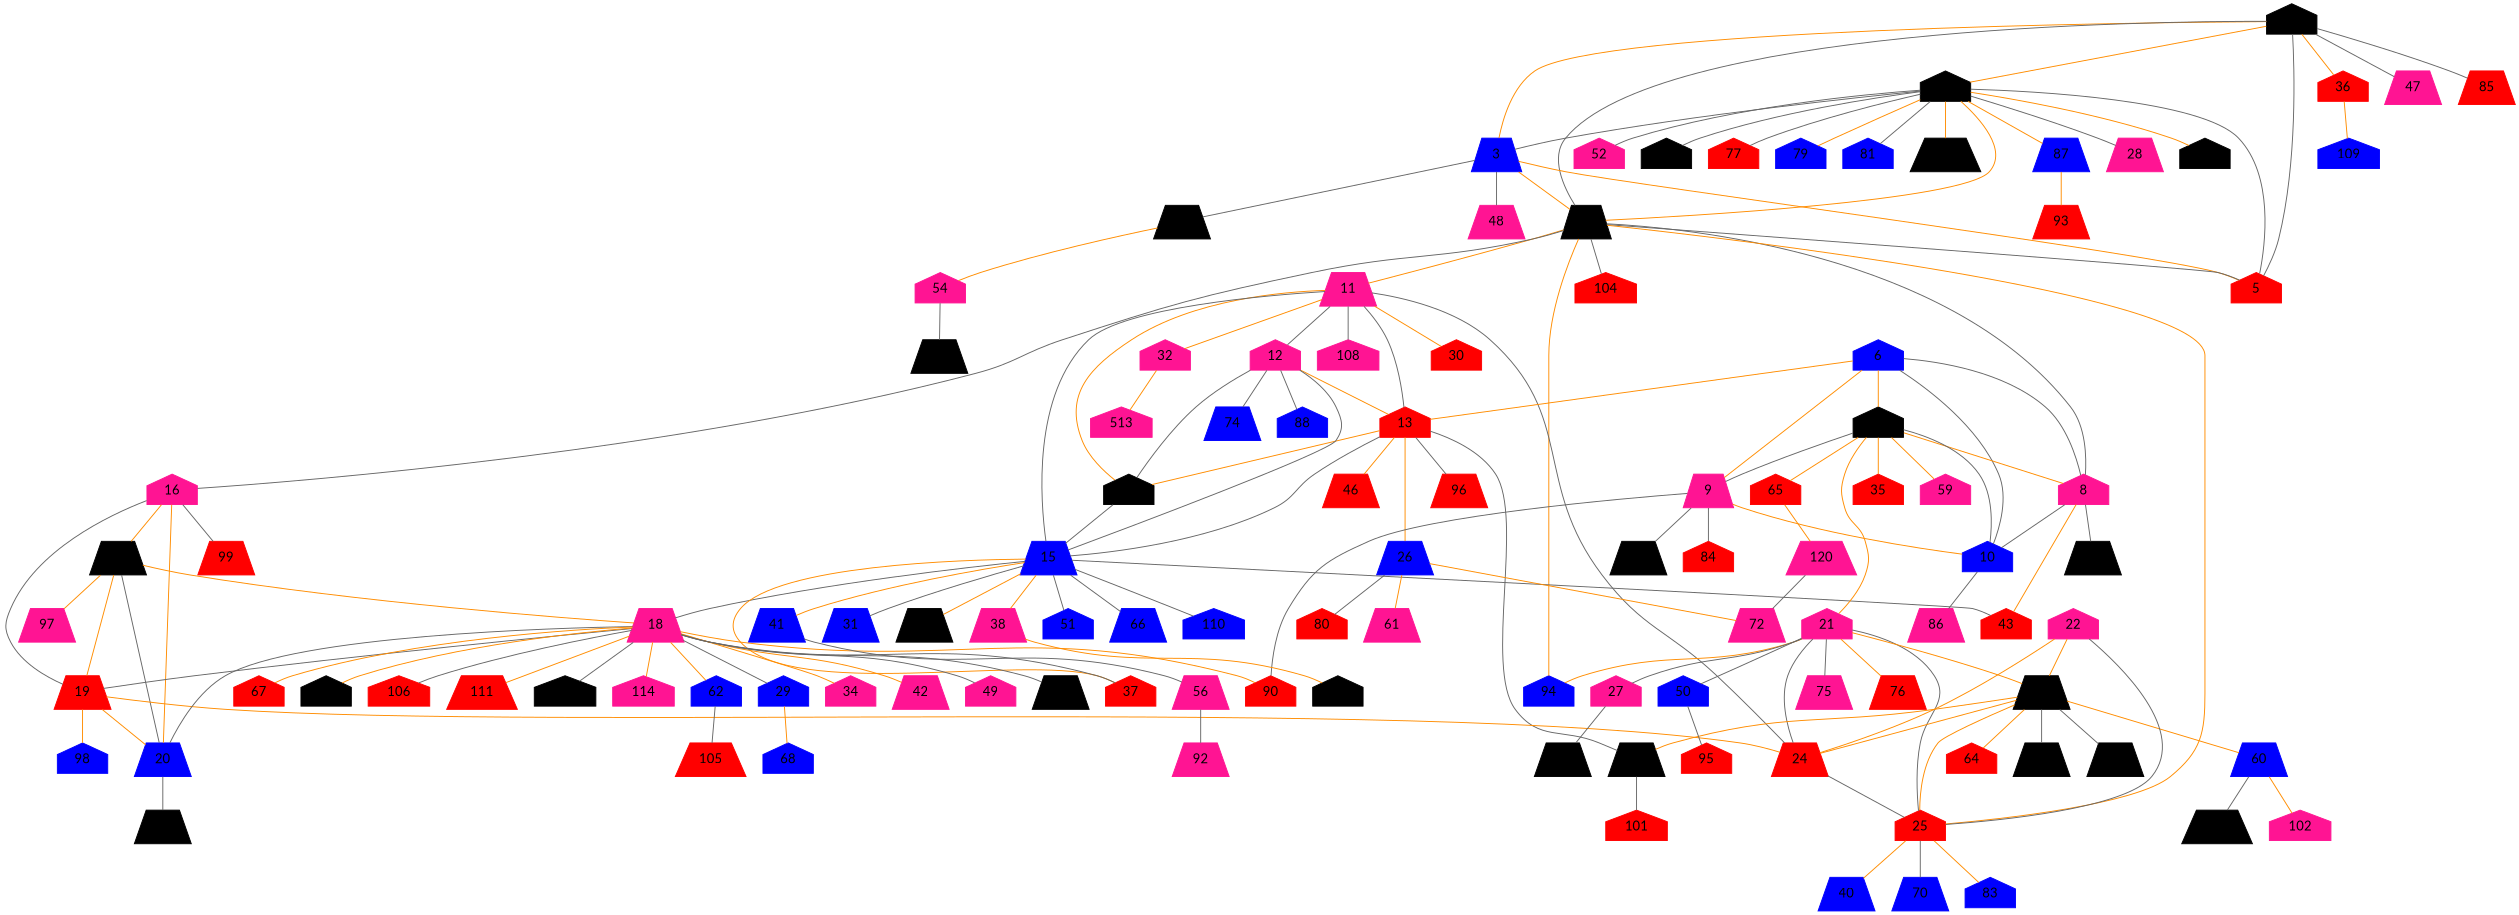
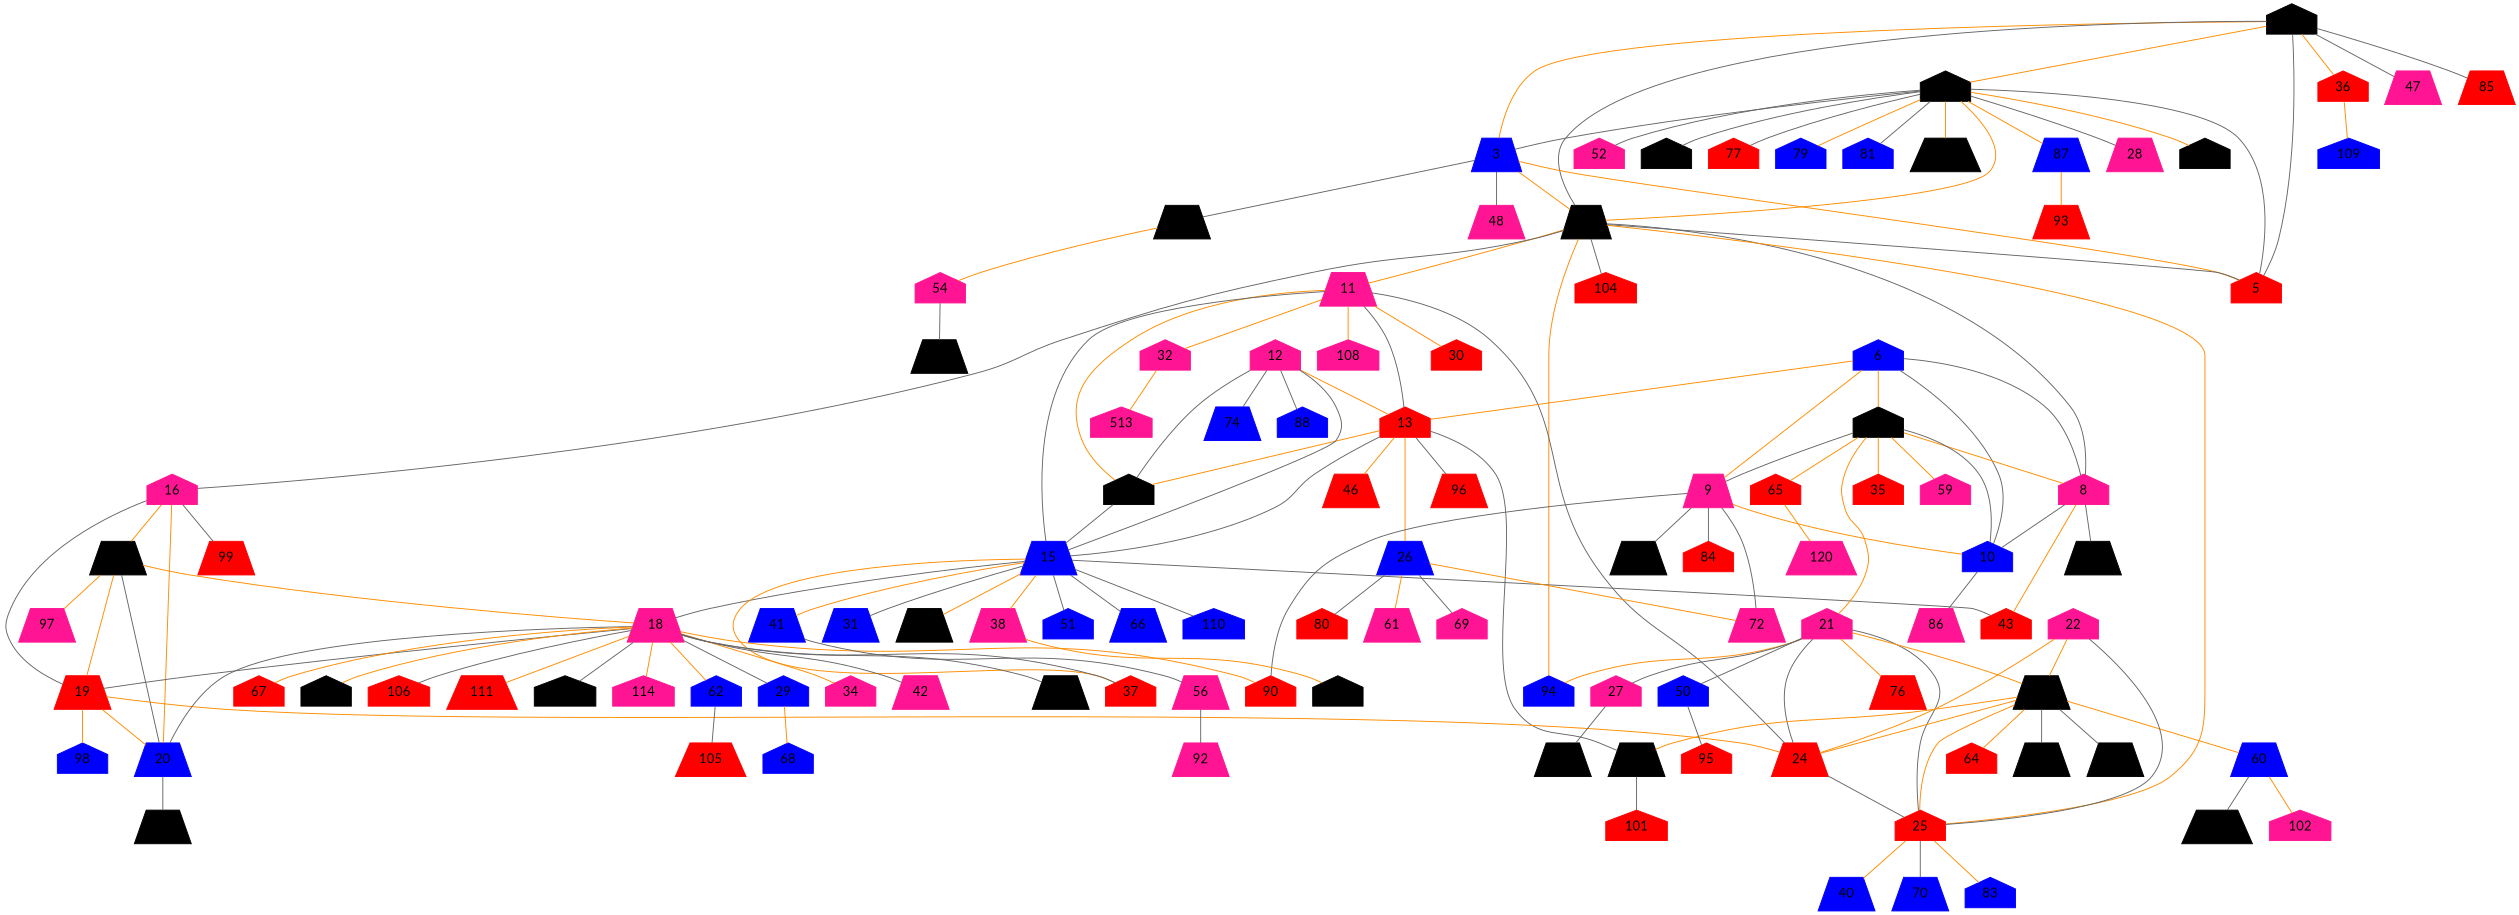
edge "11" -- "108": color gray40 -> darkorange
edge "11" -- "12": removed
edge "120" -- "72": now "9" -- "72"
node "69": added
edge "18" -- "42": color darkorange -> gray40
node "49": removed
node "75": removed
